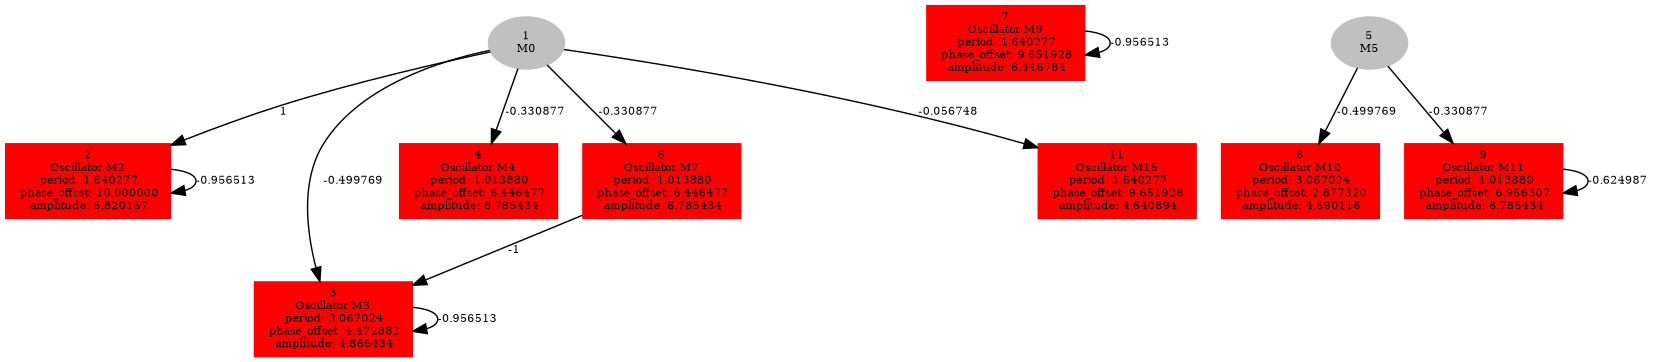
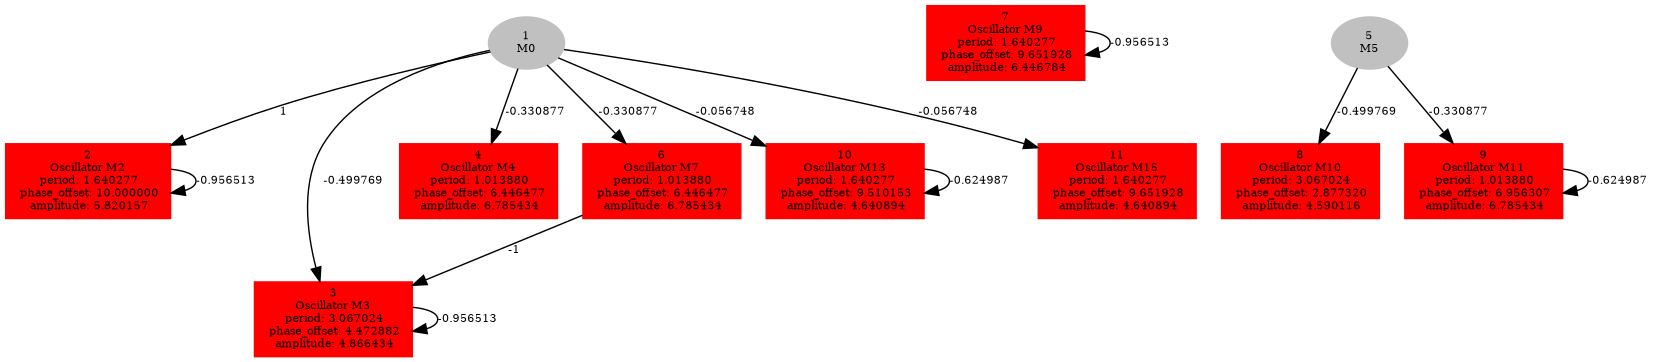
node "10": added
